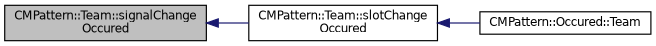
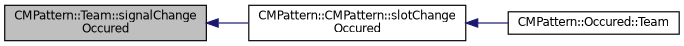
node "CMPattern::Team::slotChange Occured": label "CMPattern::Team::slotChange Occured" -> "CMPattern::CMPattern::slotChange Occured"
